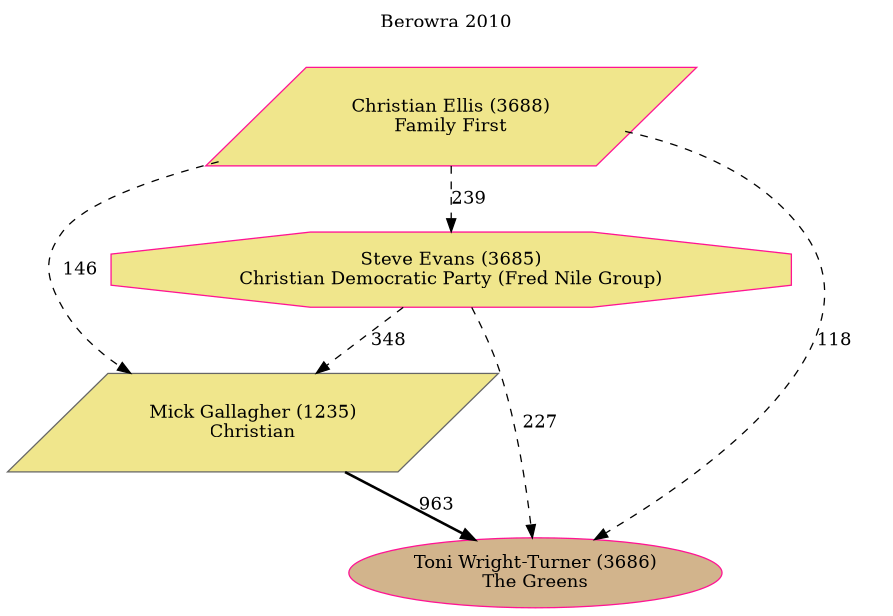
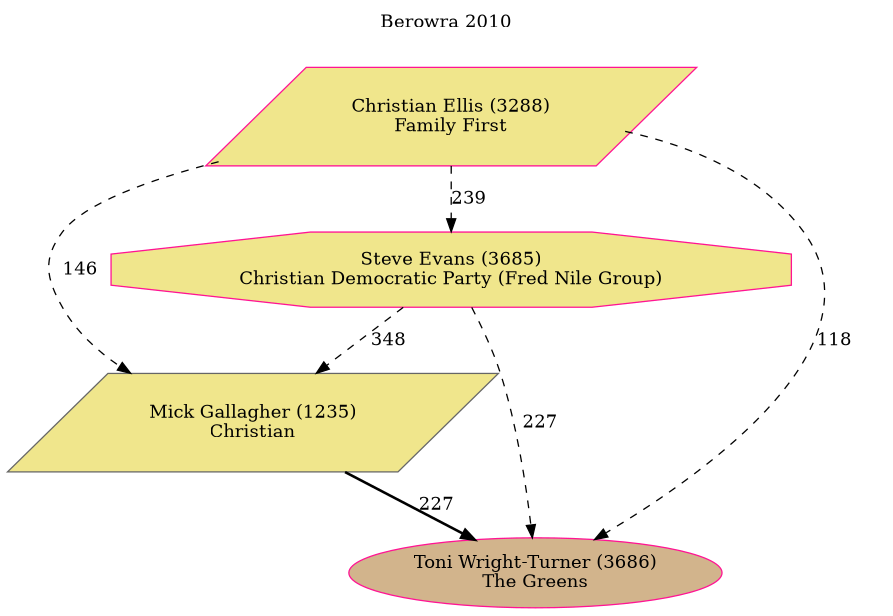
node "Christian Ellis (3688) Family First": label "Christian Ellis (3688) Family First" -> "Christian Ellis (3288) Family First"
edge "Mick Gallagher (1235) Christian" -> "Toni Wright-Turner (3686) The Greens": label "963" -> "227"
